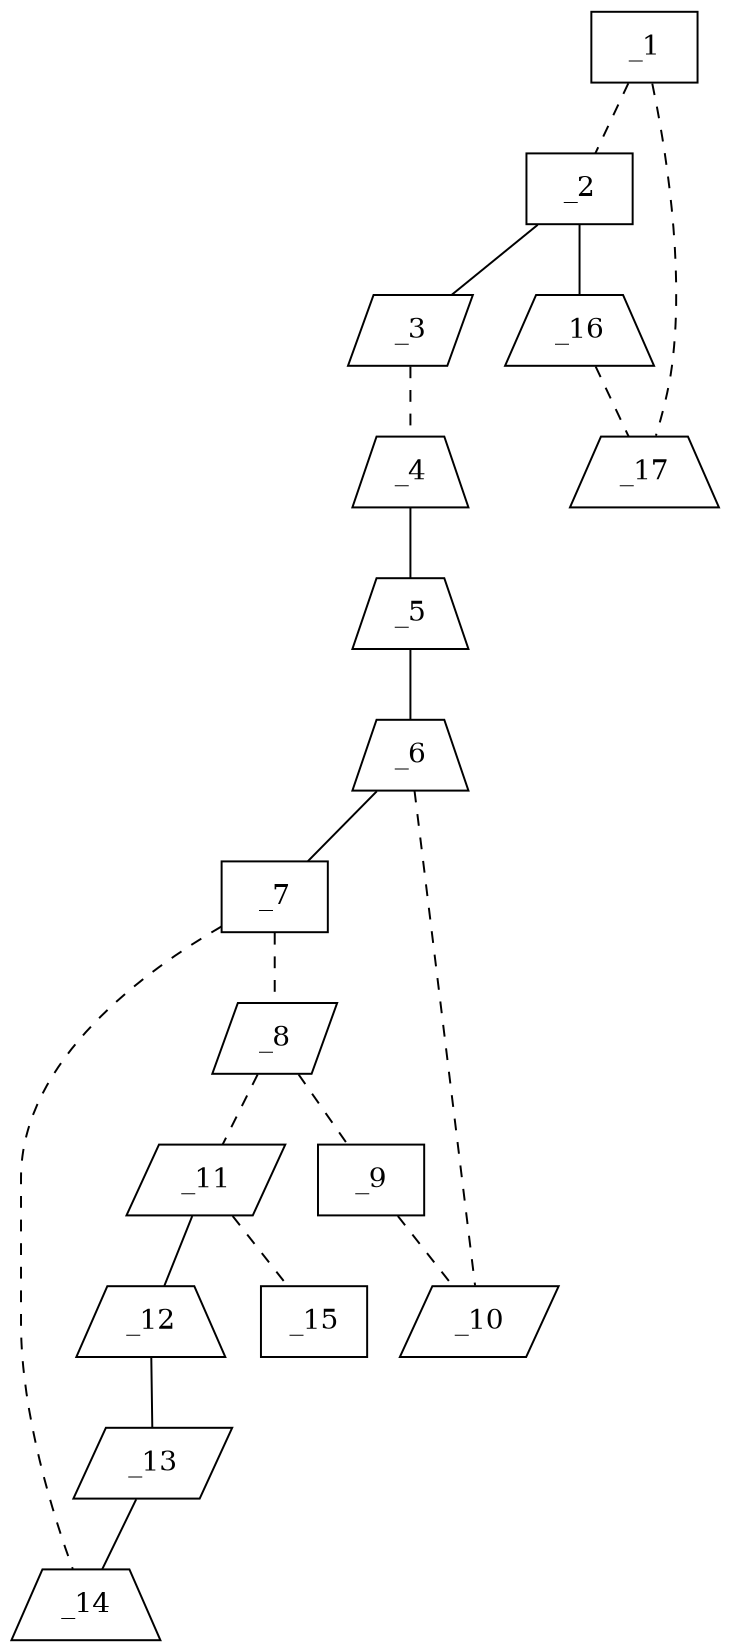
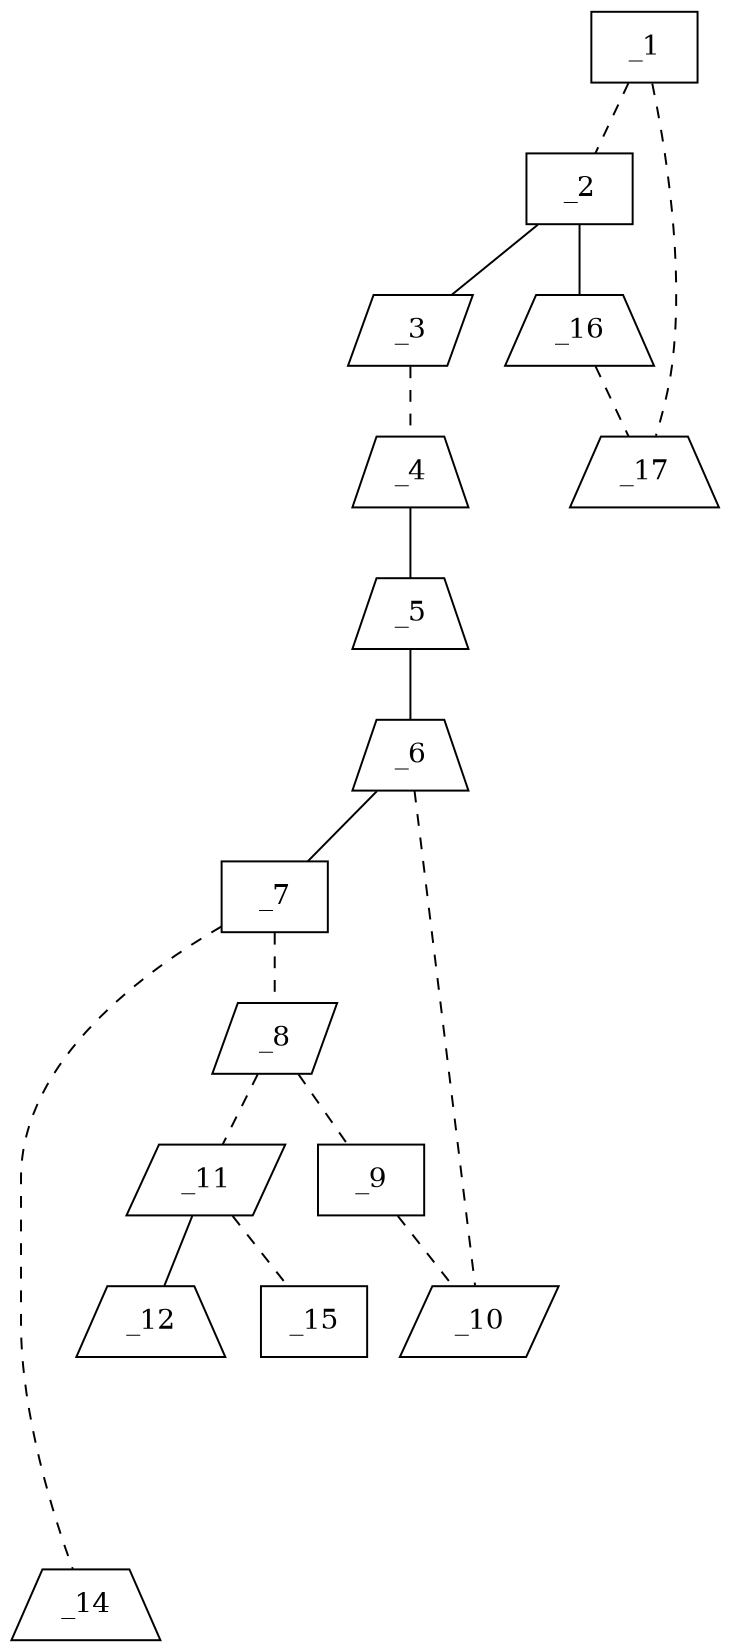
node "_13": removed
